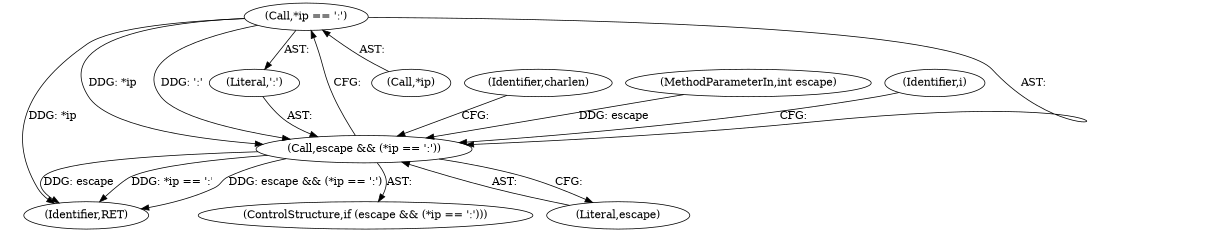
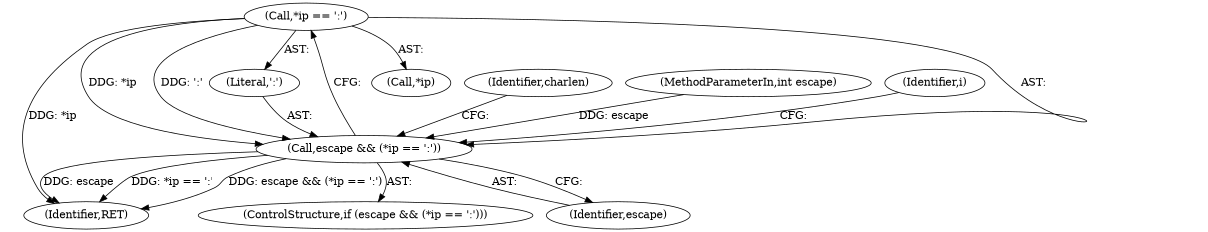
edge "(Call,*ip)" -> "(Call,*ip == ':')": reversed
node "(Literal,escape)": label "(Literal,escape)" -> "(Identifier,escape)"
